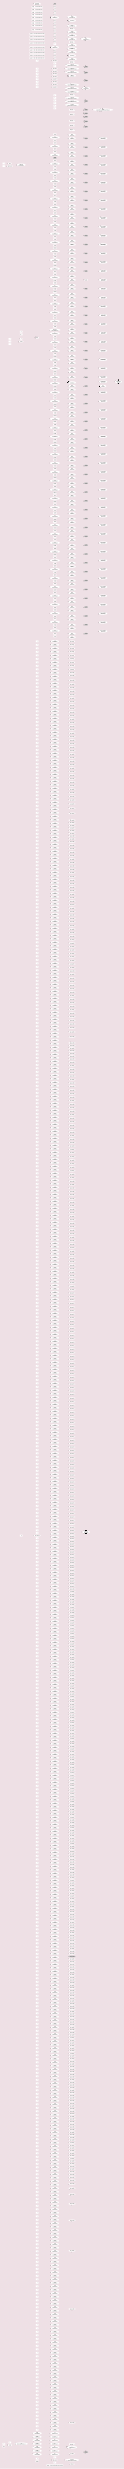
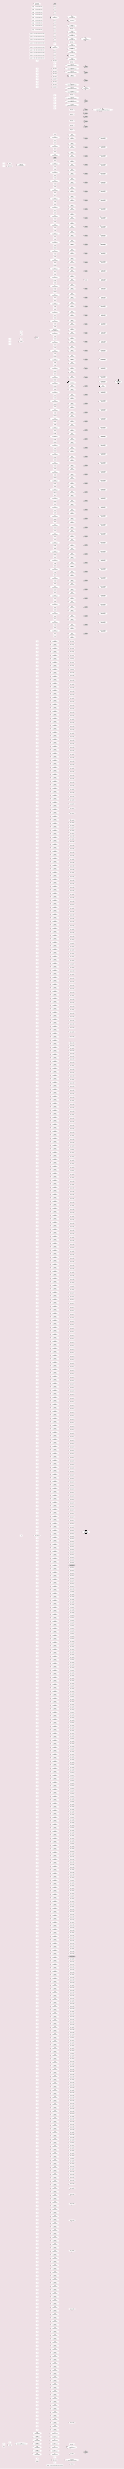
node "branch_rates[91]": fillcolor white -> gray
